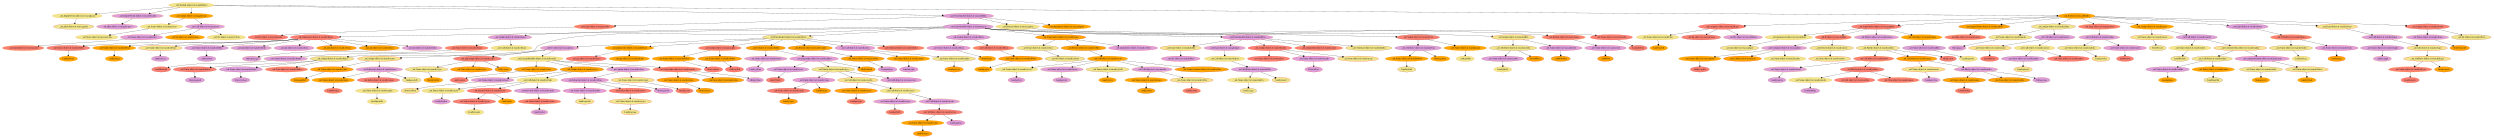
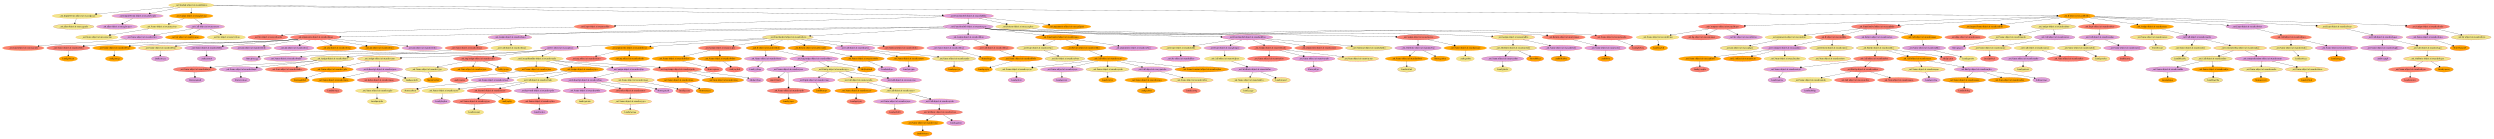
edge "_ast.FunctionDef object at 0xa1e65e410" -> "_ast.Assign object at 0xa1dc0ba10": now "_ast.Try object at 0xa333af250" -> "_ast.Assign object at 0xa1dc0ba10"
edge "_ast.Call object at 0xa1dc0ac10" -> "_ast.Call object at 0xa1dc0ac90": removed
node "_ast.If object at 0xa1dc0bdd0": label "_ast.If object at 0xa1dc0bdd0" -> "_aad.If object at 0xa1dc0bdd0"
node "Load8066748": removed
edge "_ast.Tuple object at 0xa1dc07190" -> "_ast.Name object at 0xa1dc071d0": now "_ast.Name object at 0xa1dc07110" -> "_ast.Name object at 0xa1dc071d0"
